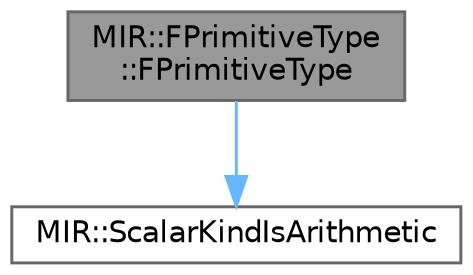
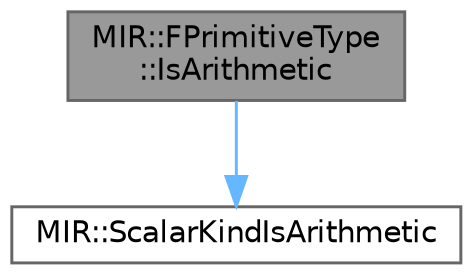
node "MIR::FPrimitiveType ::FPrimitiveType": label "MIR::FPrimitiveType ::FPrimitiveType" -> "MIR::FPrimitiveType ::IsArithmetic"
